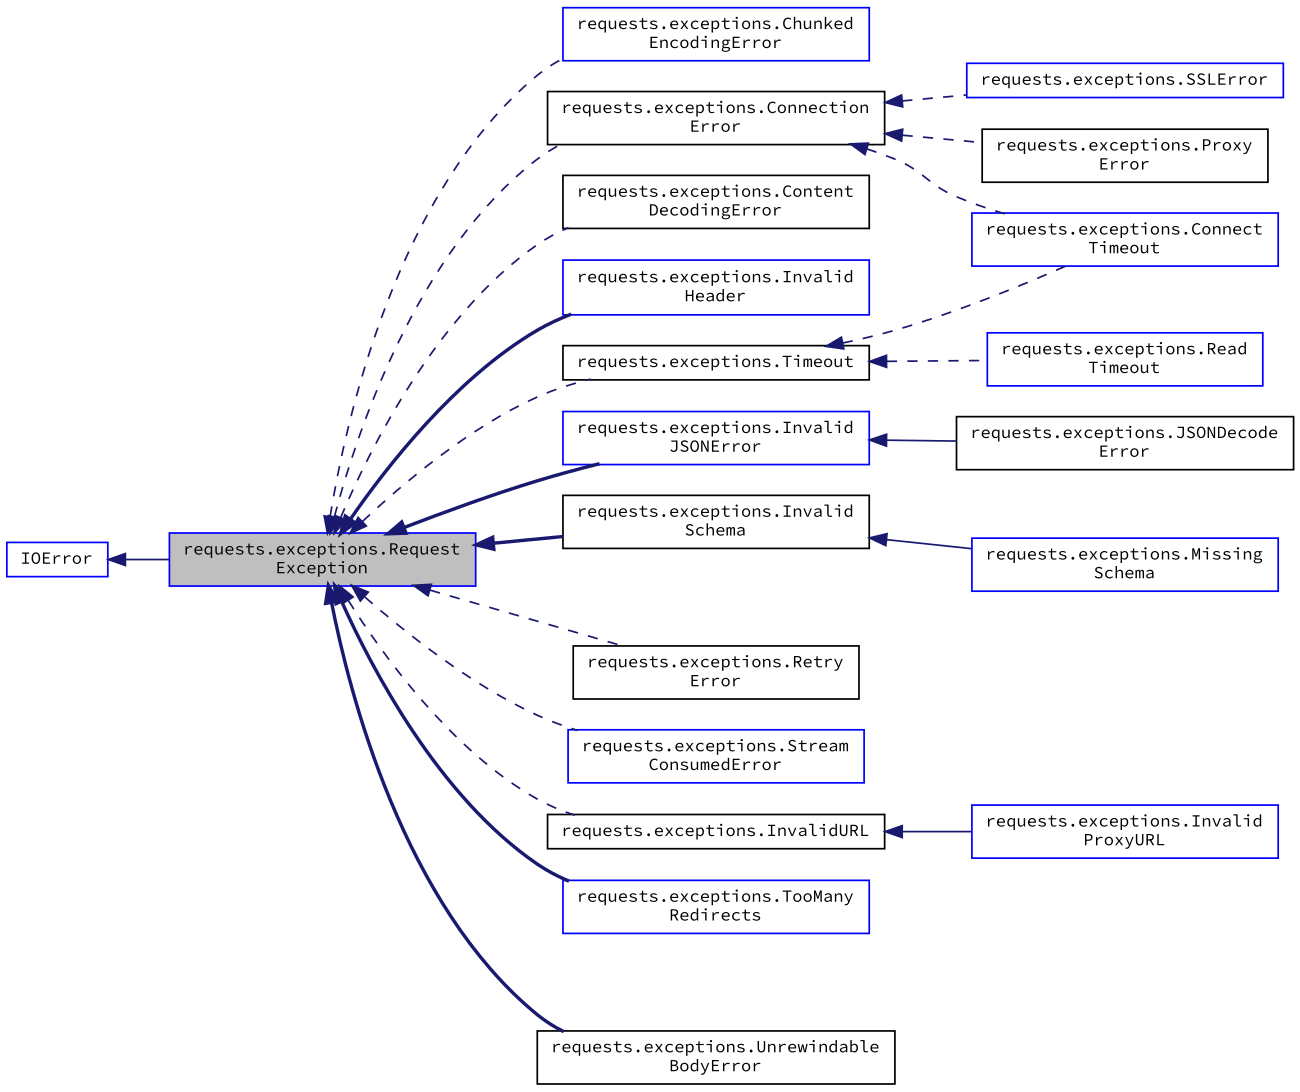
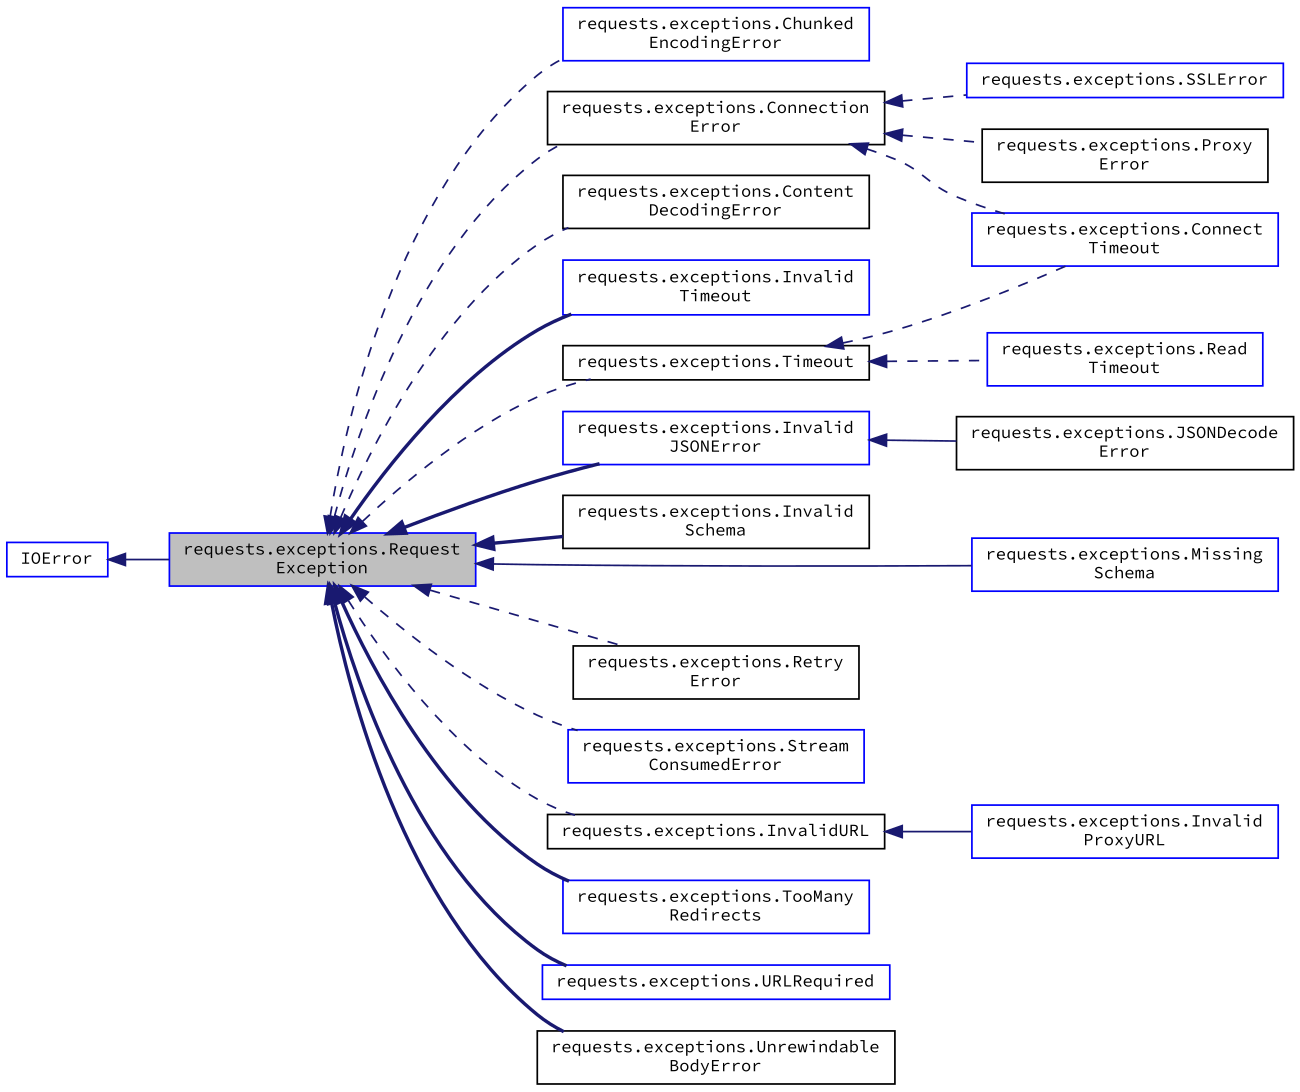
node "requests.exceptions.Invalid Header": label "requests.exceptions.Invalid Header" -> "requests.exceptions.Invalid Timeout"
edge "requests.exceptions.Missing Schema" -> "requests.exceptions.Invalid Schema": now "requests.exceptions.Missing Schema" -> "requests.exceptions.Request Exception"
node "requests.exceptions.URLRequired": added
